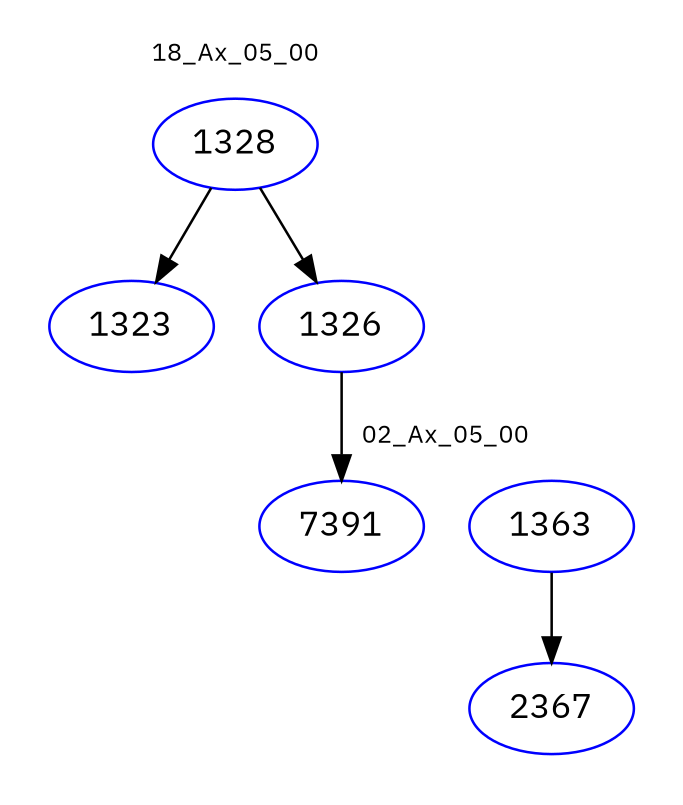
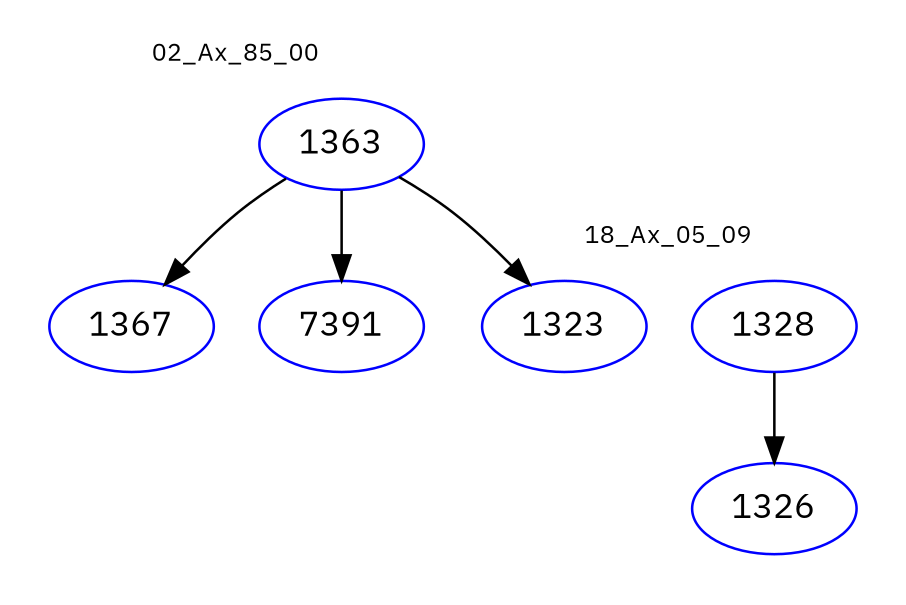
cluster "18_Ax_05_00": label "18_Ax_05_00" -> "18_Ax_05_09"
edge "1328" -> "1323": now "1363" -> "1323"
edge "1326" -> "7391": now "1363" -> "7391"
cluster "02_Ax_05_00": label "02_Ax_05_00" -> "02_Ax_85_00"
node "2367": label "2367" -> "1367"
